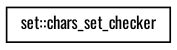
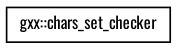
node "set::chars_set_checker": label "set::chars_set_checker" -> "gxx::chars_set_checker"
